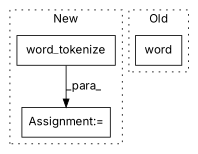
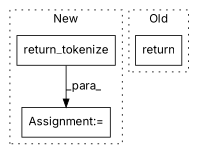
node "word_tokenize": label "word_tokenize" -> "return_tokenize"
node "word": label "word" -> "return"
